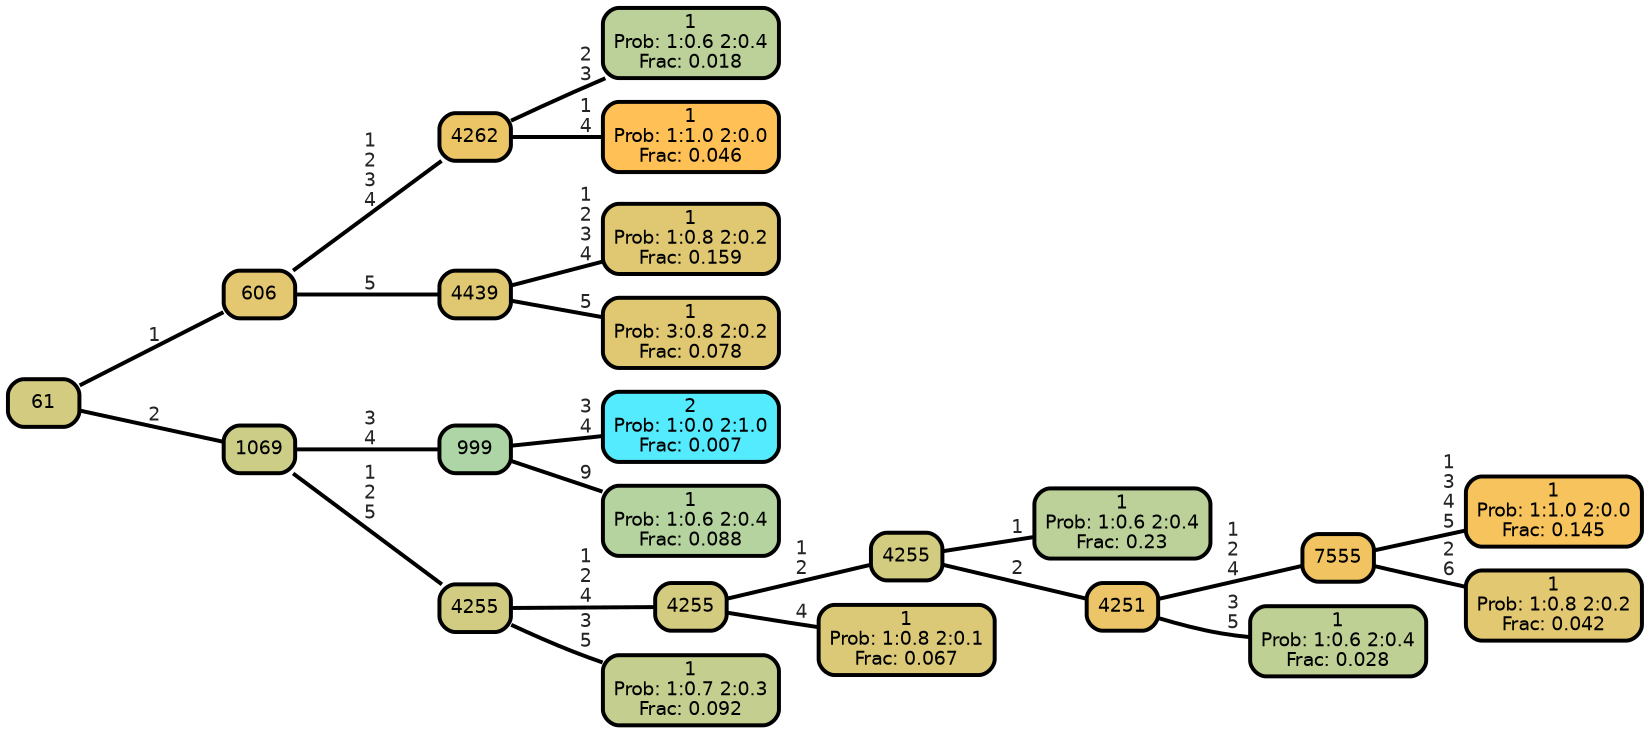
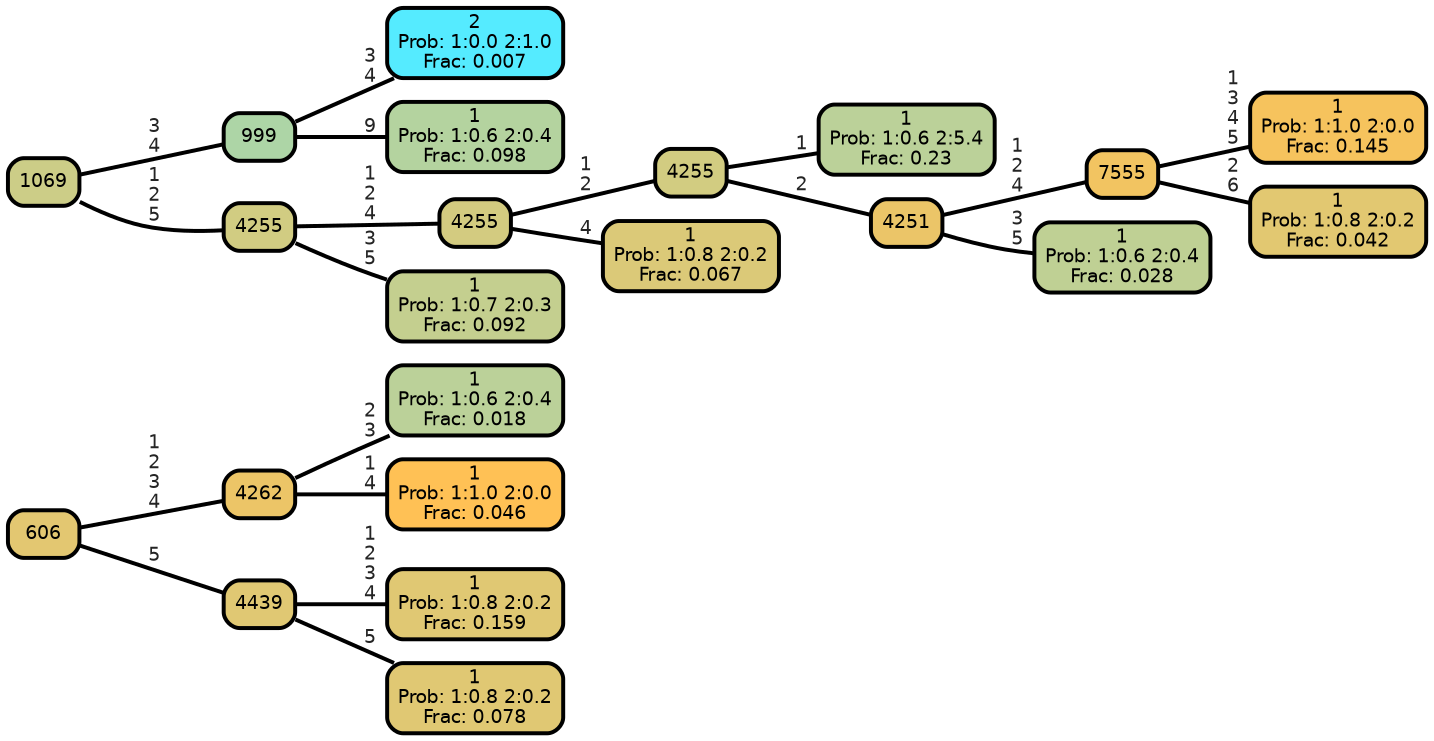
node "1 Prob: 3:0.8 2:0.2 Frac: 0.078": label "1 Prob: 3:0.8 2:0.2 Frac: 0.078" -> "1 Prob: 1:0.8 2:0.2 Frac: 0.078"
node "61": removed
node "1 Prob: 1:0.6 2:0.4 Frac: 0.088": label "1 Prob: 1:0.6 2:0.4 Frac: 0.088" -> "1 Prob: 1:0.6 2:0.4 Frac: 0.098"
node "1 Prob: 1:0.6 2:0.4 Frac: 0.23": label "1 Prob: 1:0.6 2:0.4 Frac: 0.23" -> "1 Prob: 1:0.6 2:5.4 Frac: 0.23"
node "1 Prob: 1:0.8 2:0.1 Frac: 0.067": label "1 Prob: 1:0.8 2:0.1 Frac: 0.067" -> "1 Prob: 1:0.8 2:0.2 Frac: 0.067"
